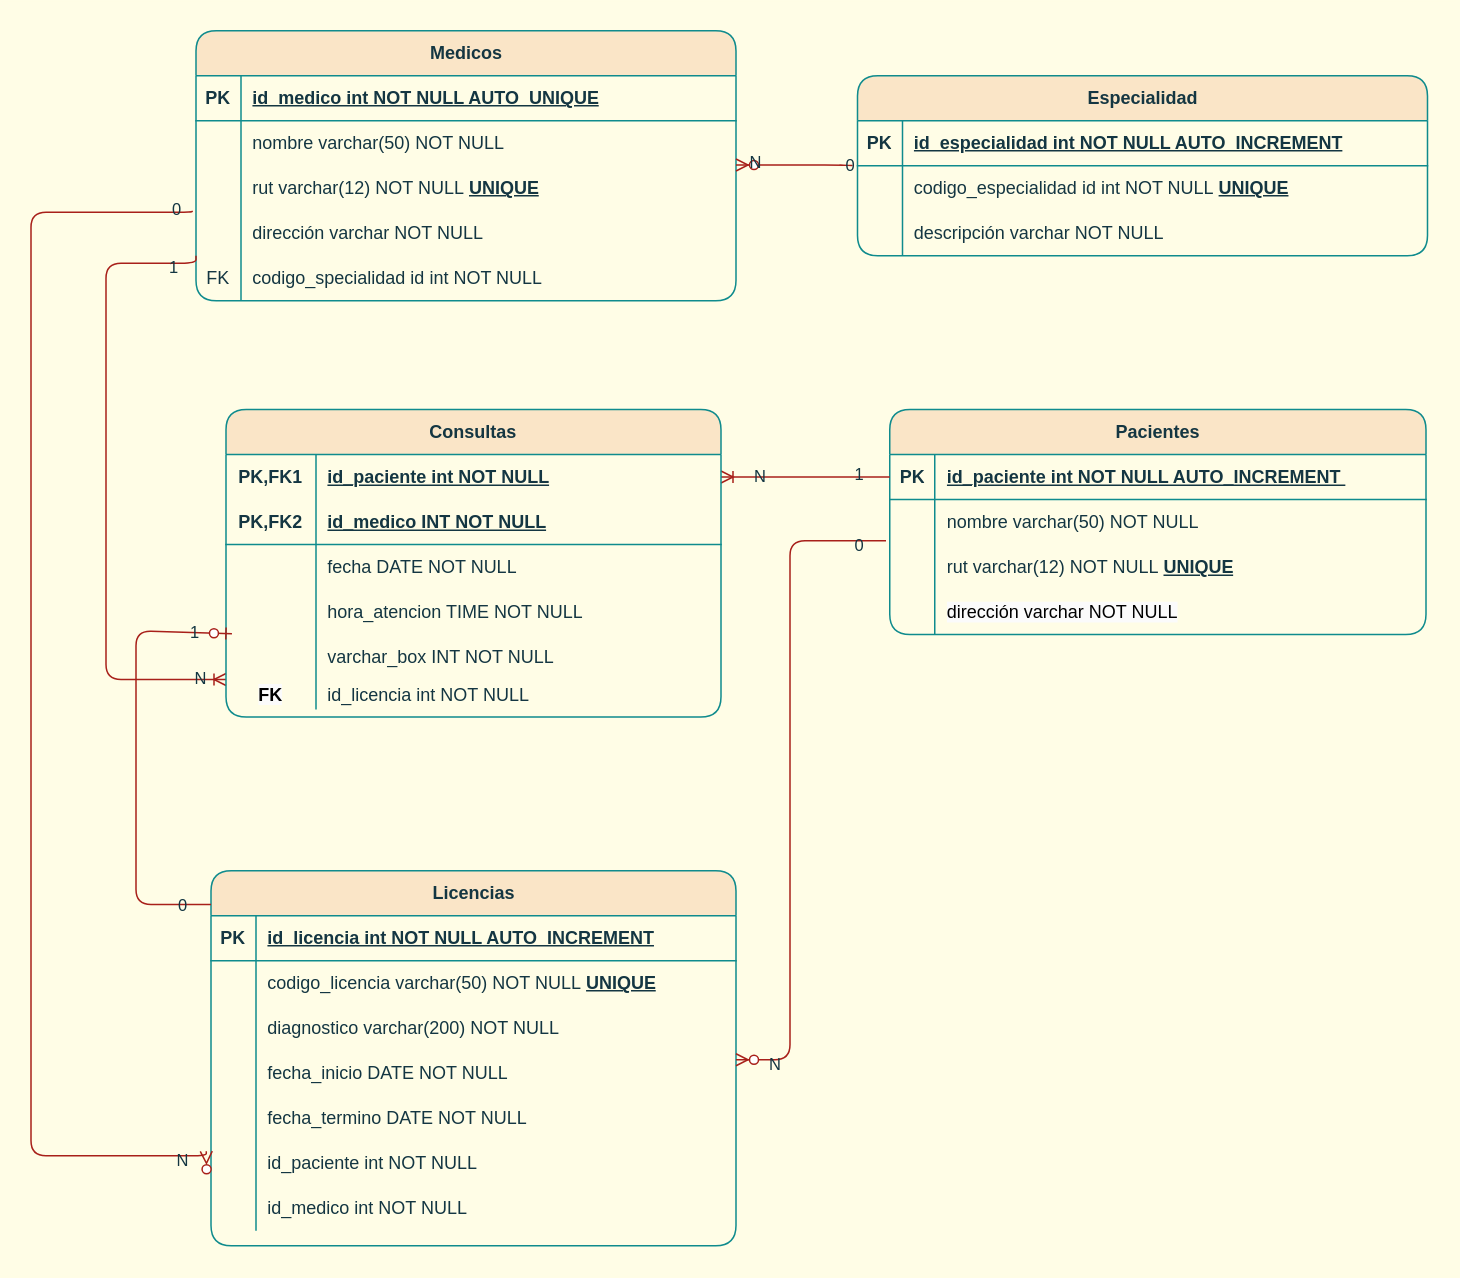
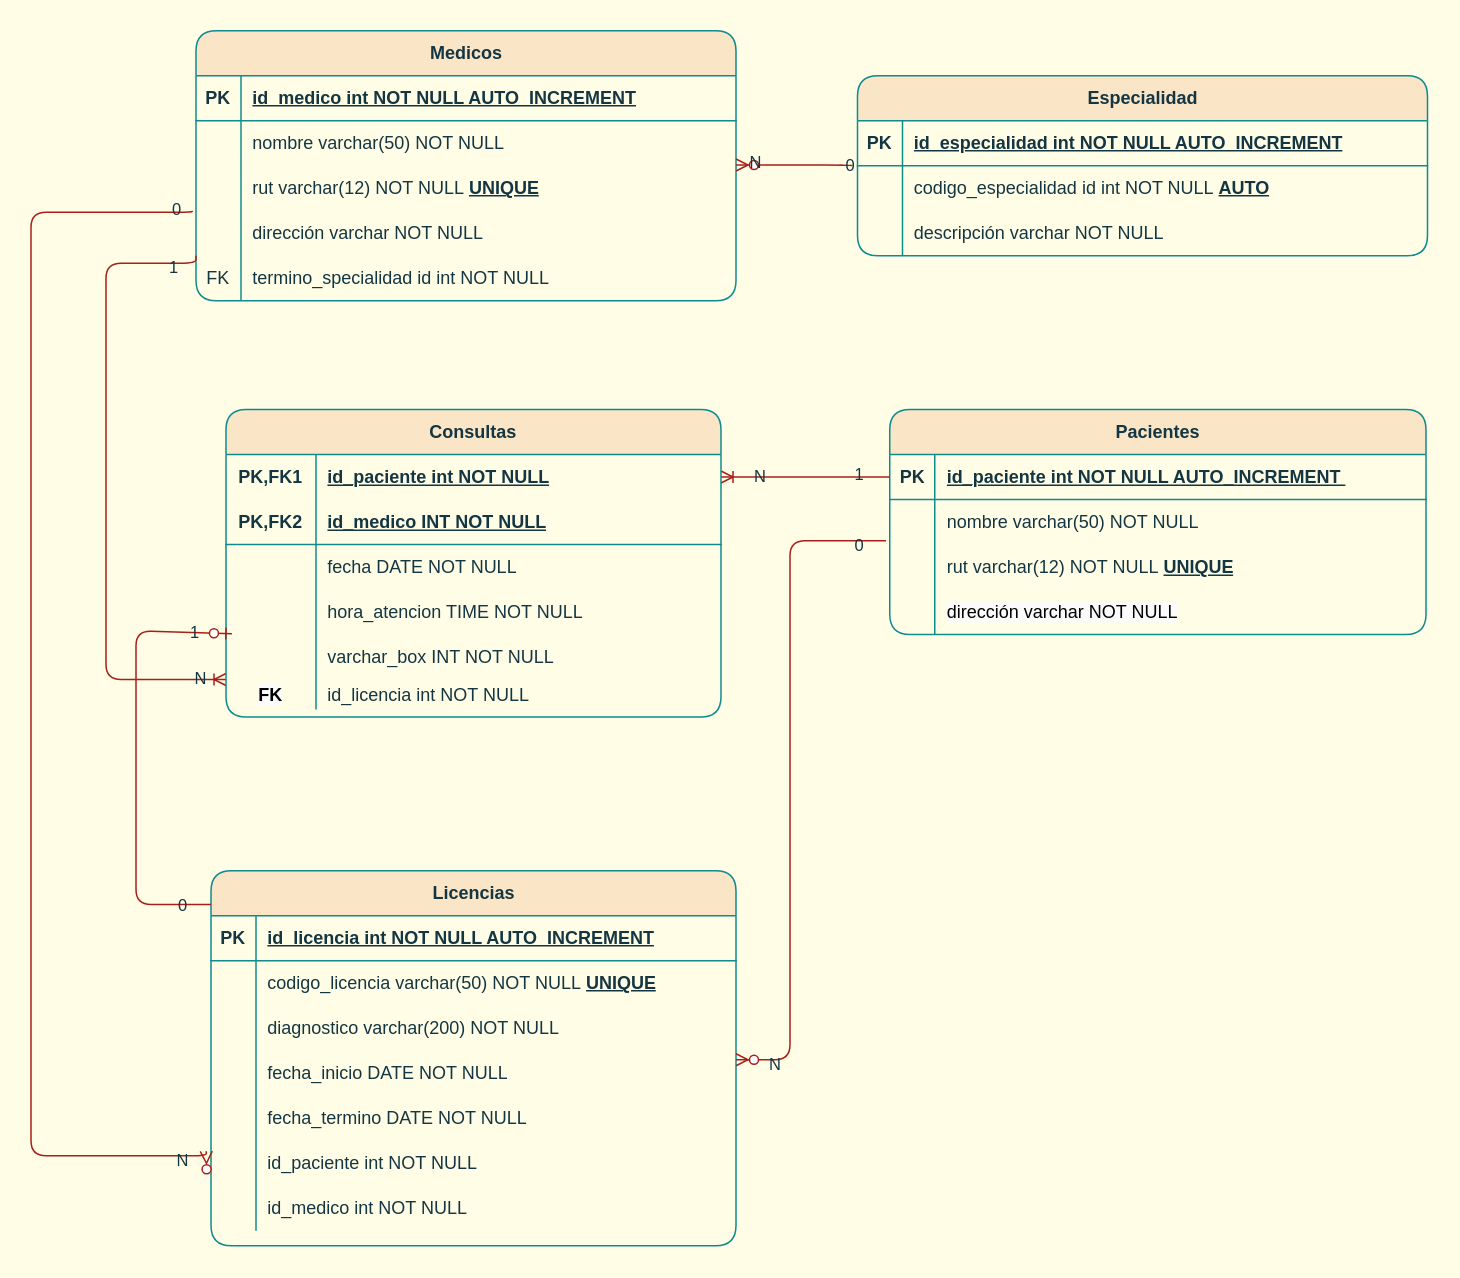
node "id_medico int NOT NULL AUTO_UNIQUE": label "id_medico int NOT NULL AUTO_UNIQUE" -> "id_medico int NOT NULL AUTO_INCREMENT"
node "codigo_especialidad id int NOT NULL UNIQUE": label "codigo_especialidad id int NOT NULL UNIQUE" -> "codigo_especialidad id int NOT NULL AUTO"
node "codigo_specialidad id int NOT NULL": label "codigo_specialidad id int NOT NULL" -> "termino_specialidad id int NOT NULL"
